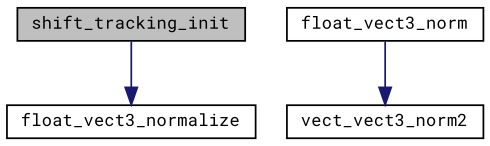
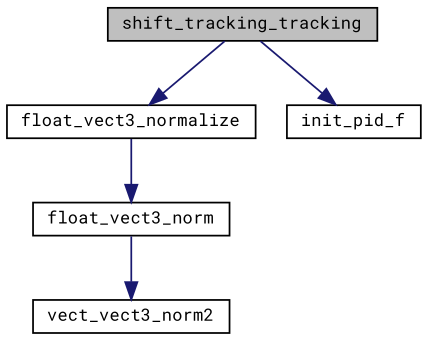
node "shift_tracking_init": label "shift_tracking_init" -> "shift_tracking_tracking"
node "init_pid_f": added
edge "float_vect3_normalize" -> "float_vect3_norm": added
